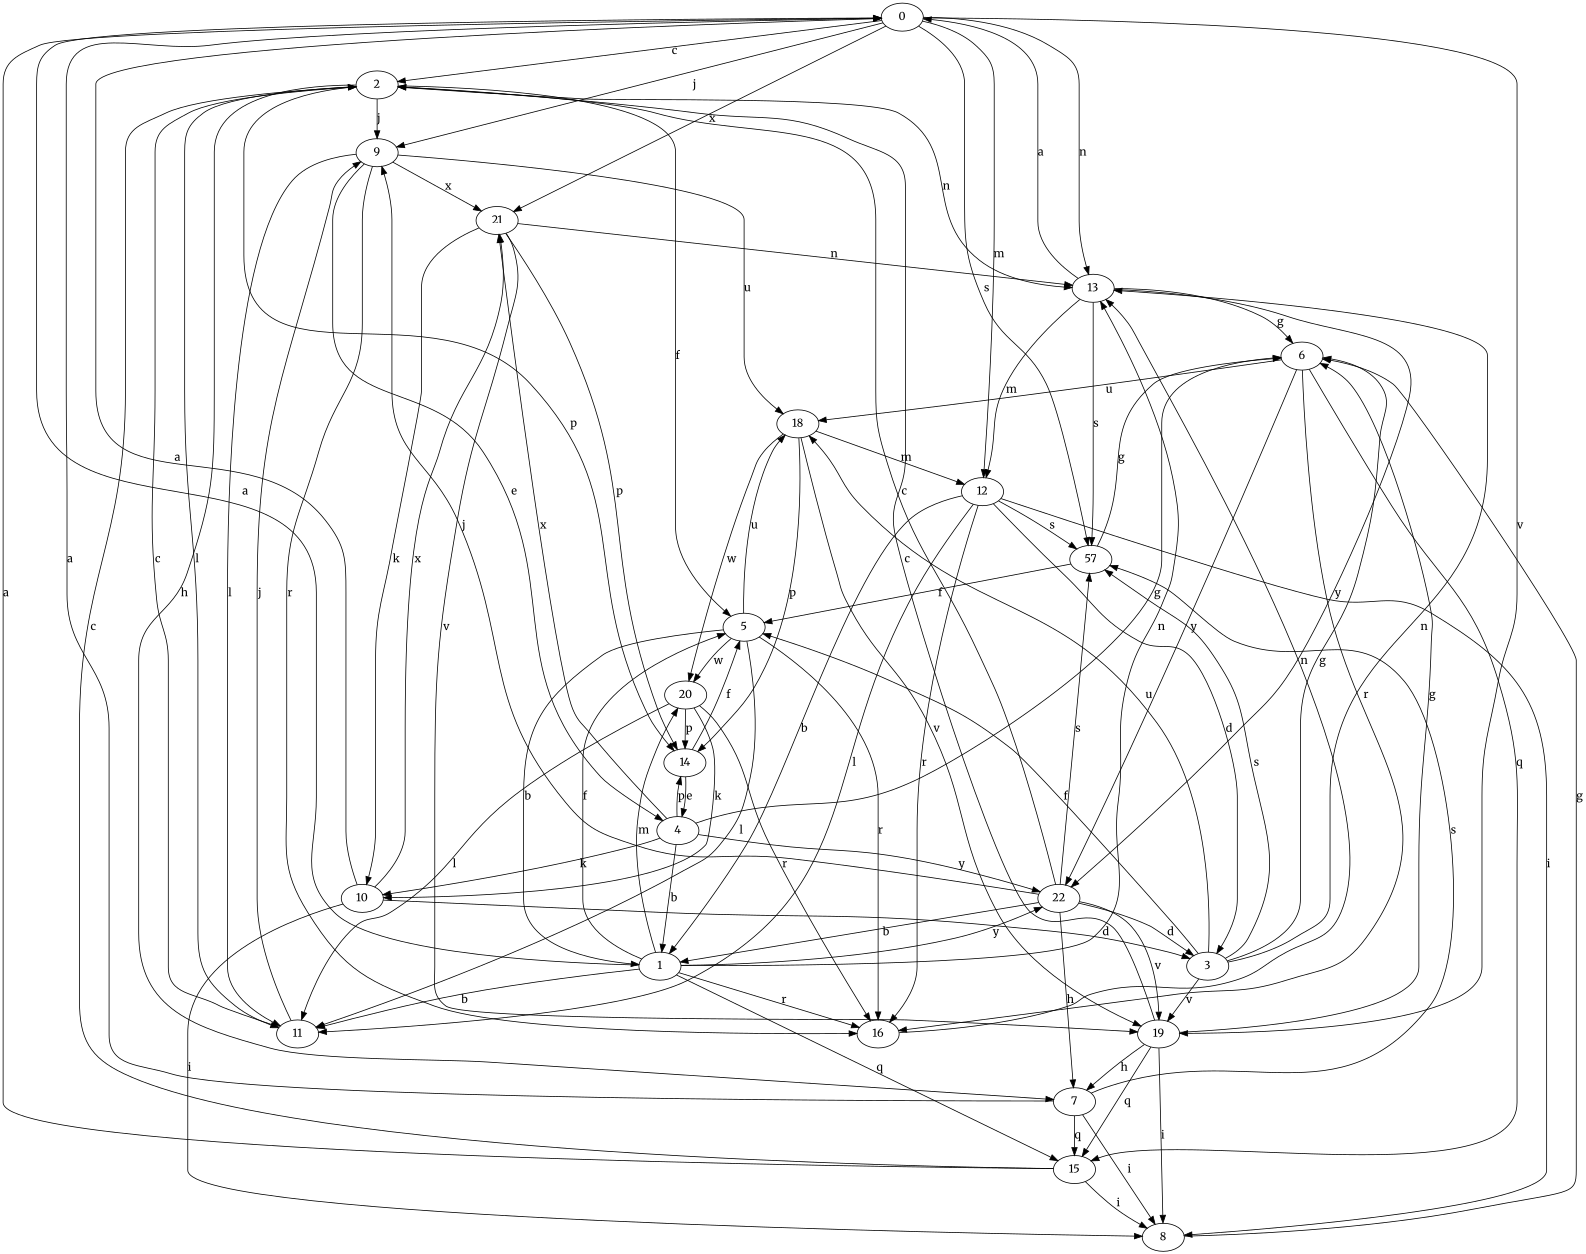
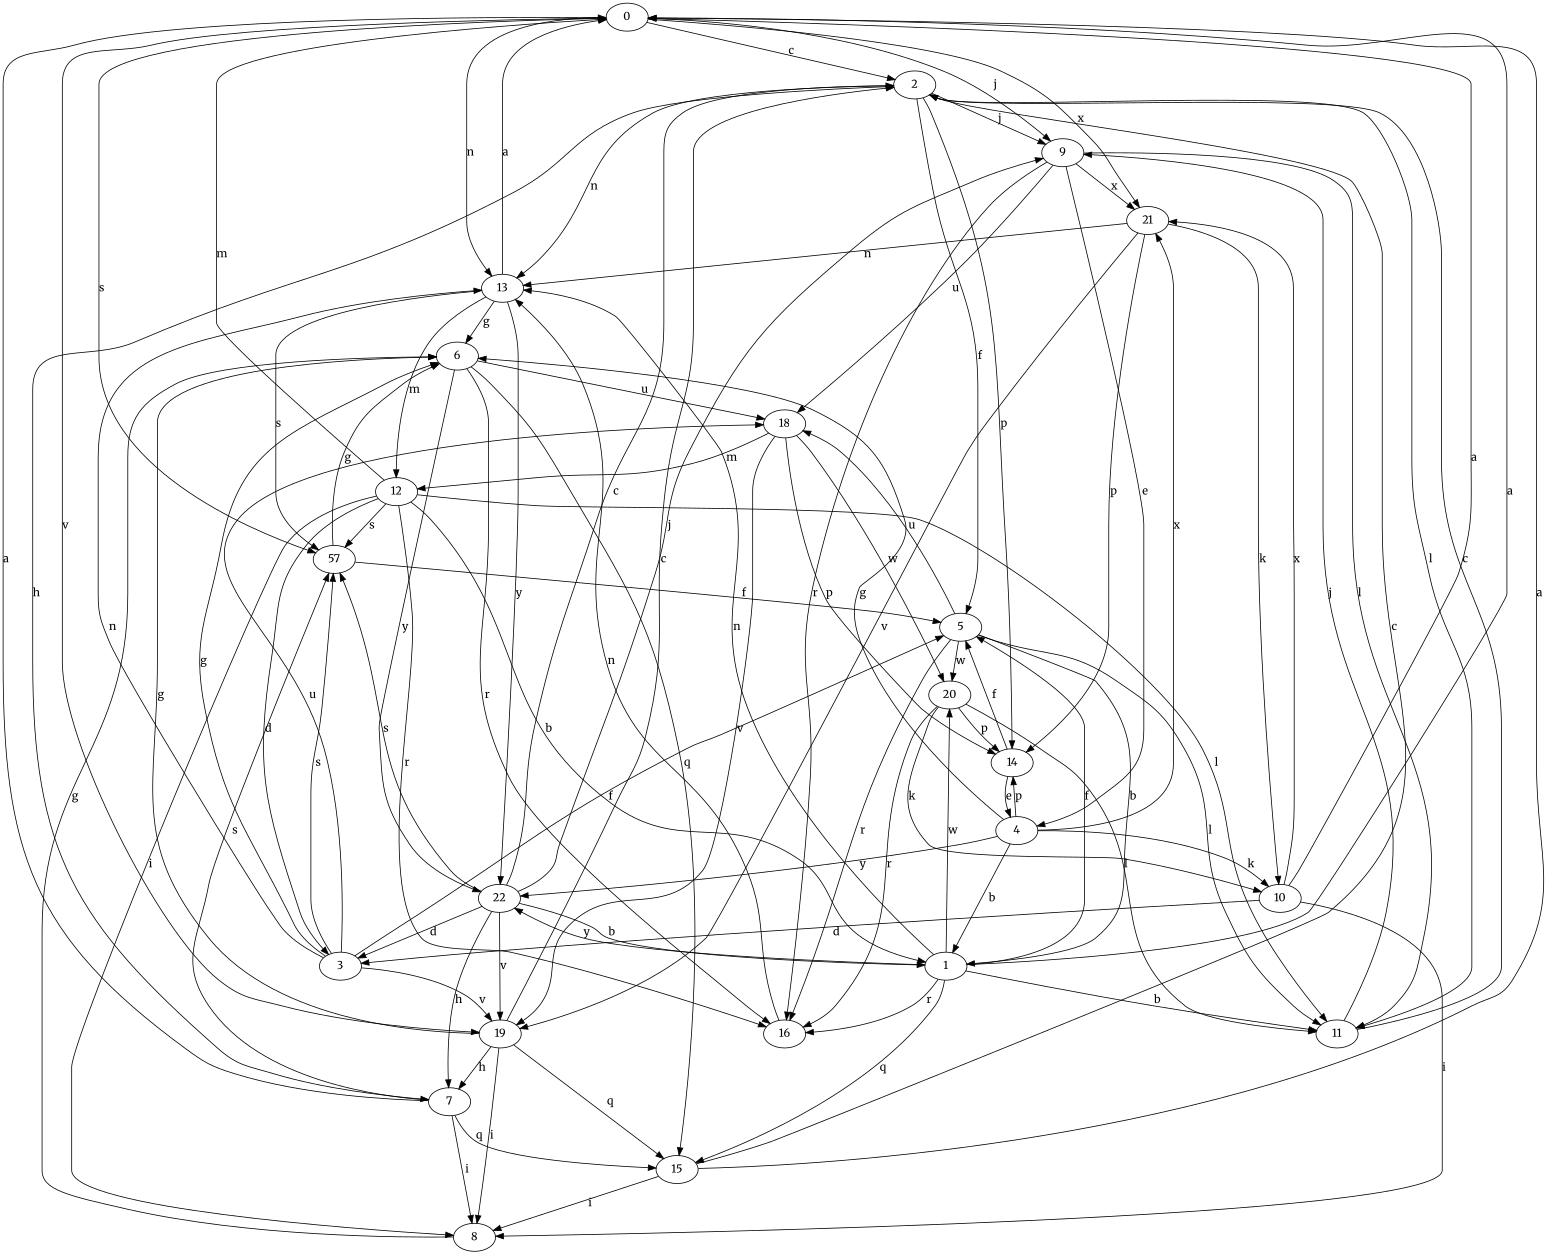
edge "0" -> "12": reversed
edge "1" -> "20": label "m" -> "w"
